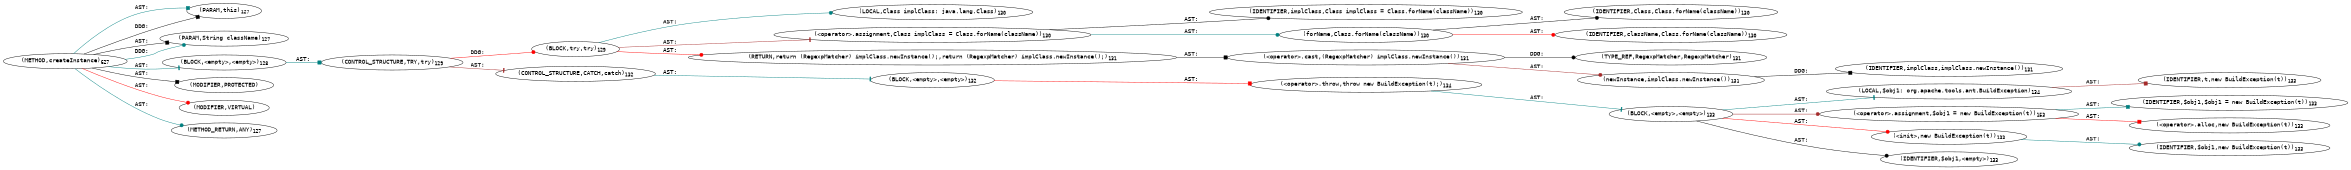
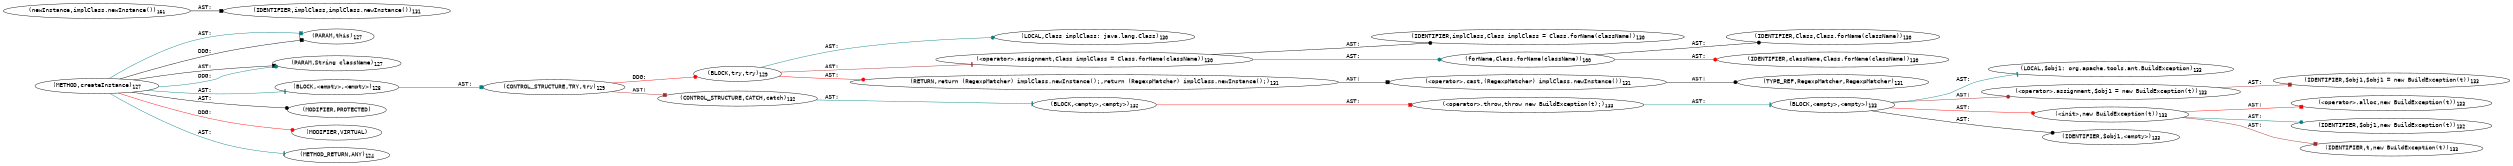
node "(forName,Class.forName(className))": text "130" -> "100"
edge "(<operator>.cast,(RegexpMatcher) implClass.newInstance())" -> "(TYPE_REF,RegexpMatcher,RegexpMatcher)": label "DDG: " -> "AST: "
node "(METHOD,createInstance)": text "627" -> "127"
edge "(CONTROL_STRUCTURE,TRY,try)" -> "(CONTROL_STRUCTURE,CATCH,catch)": arrowhead tee -> box
edge "(<operator>.cast,(RegexpMatcher) implClass.newInstance())" -> "(newInstance,implClass.newInstance())": removed, label "AST:"
edge "(newInstance,implClass.newInstance())" -> "(IDENTIFIER,implClass,implClass.newInstance())": label "DDG: " -> "AST: "
edge "(METHOD,createInstance)" -> "(MODIFIER,PROTECTED)": arrowhead box -> dot
node "(newInstance,implClass.newInstance())": text "131" -> "161"
node "(<operator>.throw,throw new BuildException(t);)": text "134" -> "133"
edge "(LOCAL,$obj1: org.apache.tools.ant.BuildException)" -> "(IDENTIFIER,t,new BuildException(t))": now "(<init>,new BuildException(t))" -> "(IDENTIFIER,t,new BuildException(t))"
edge "(METHOD,createInstance)" -> "(MODIFIER,VIRTUAL)": label "AST: " -> "DDG: "
node "(LOCAL,$obj1: org.apache.tools.ant.BuildException)": text "134" -> "133"
edge "(METHOD,createInstance)" -> "(METHOD_RETURN,ANY)": arrowhead dot -> tee
edge "(<operator>.assignment,$obj1 = new BuildException(t))" -> "(IDENTIFIER,$obj1,$obj1 = new BuildException(t))": color teal -> brown
node "(<operator>.assignment,$obj1 = new BuildException(t))": text "153" -> "133"
edge "(<operator>.assignment,$obj1 = new BuildException(t))" -> "(<operator>.alloc,new BuildException(t))": now "(<init>,new BuildException(t))" -> "(<operator>.alloc,new BuildException(t))"
node "(METHOD_RETURN,ANY)": text "127" -> "124"
node "(IDENTIFIER,$obj1,new BuildException(t))": text "133" -> "132"
